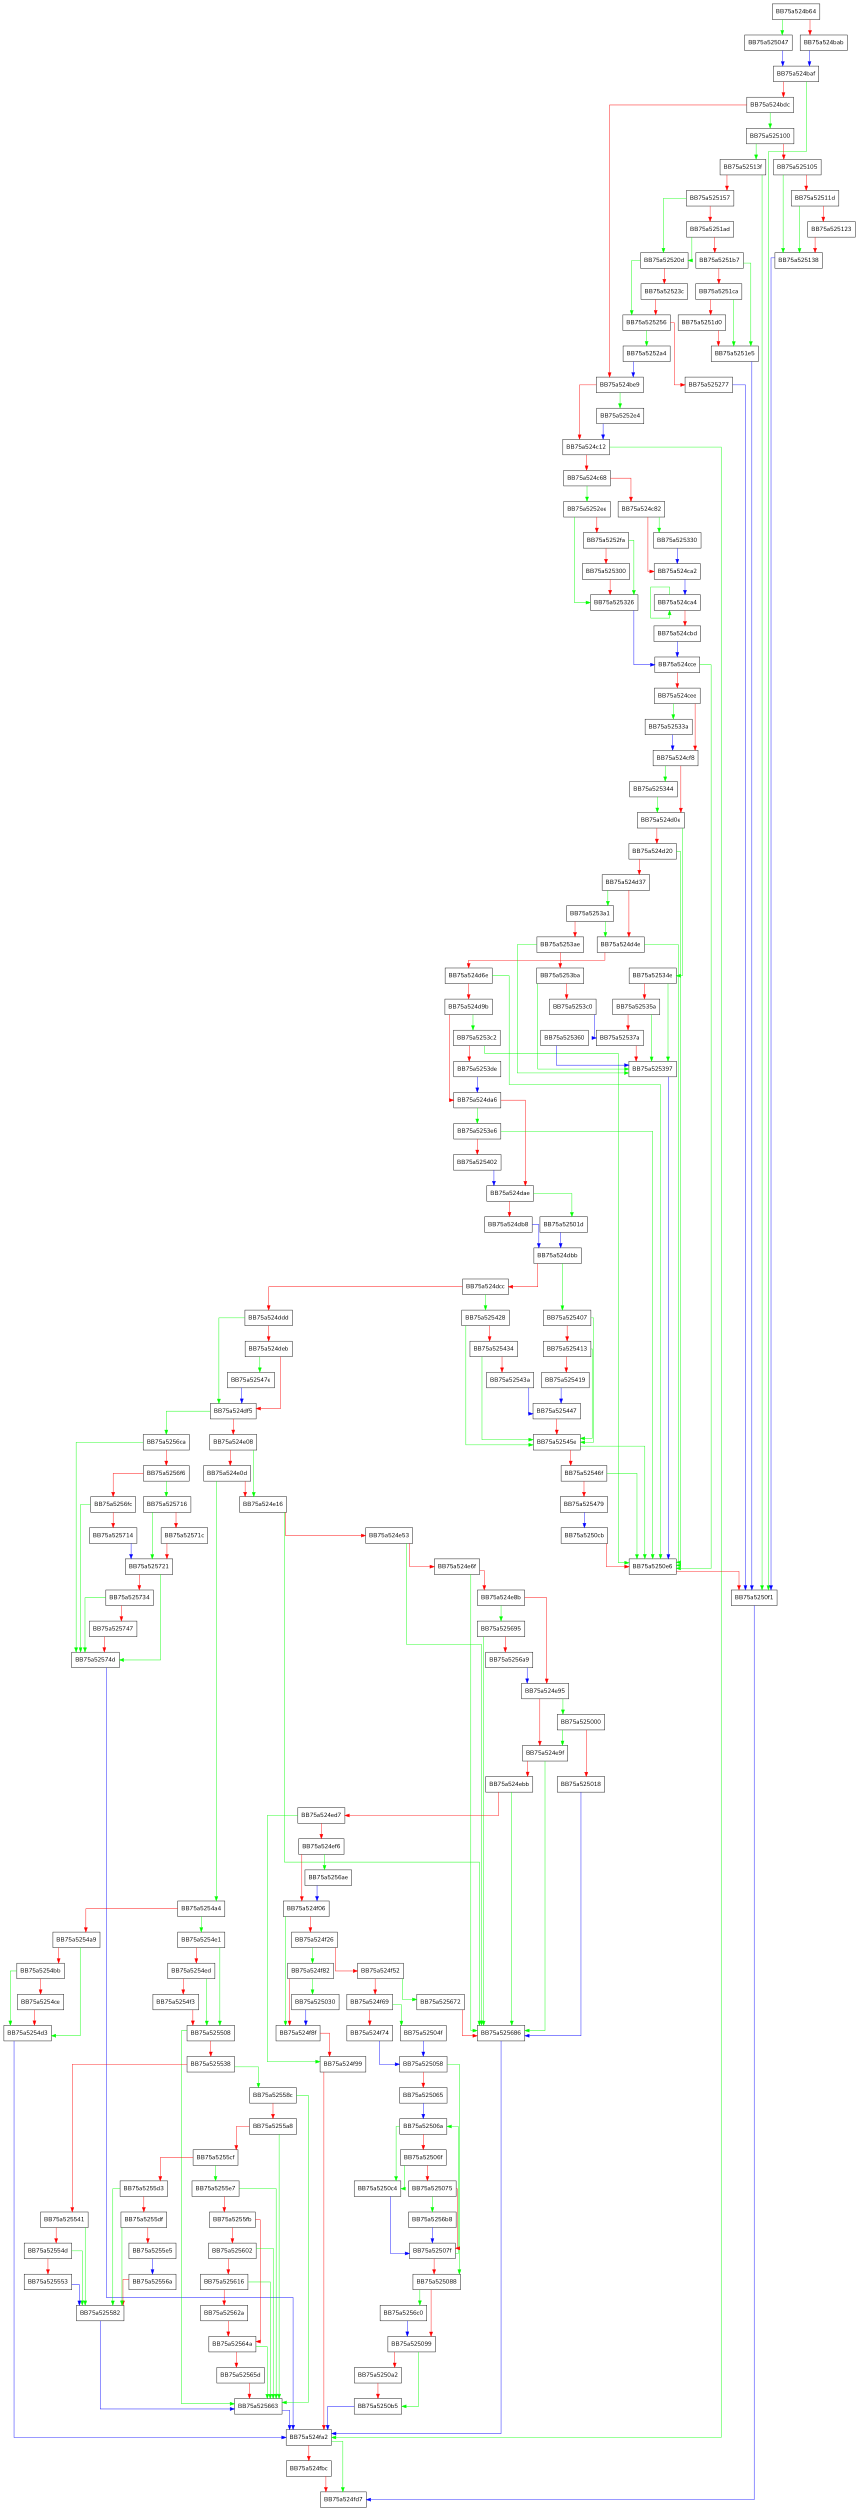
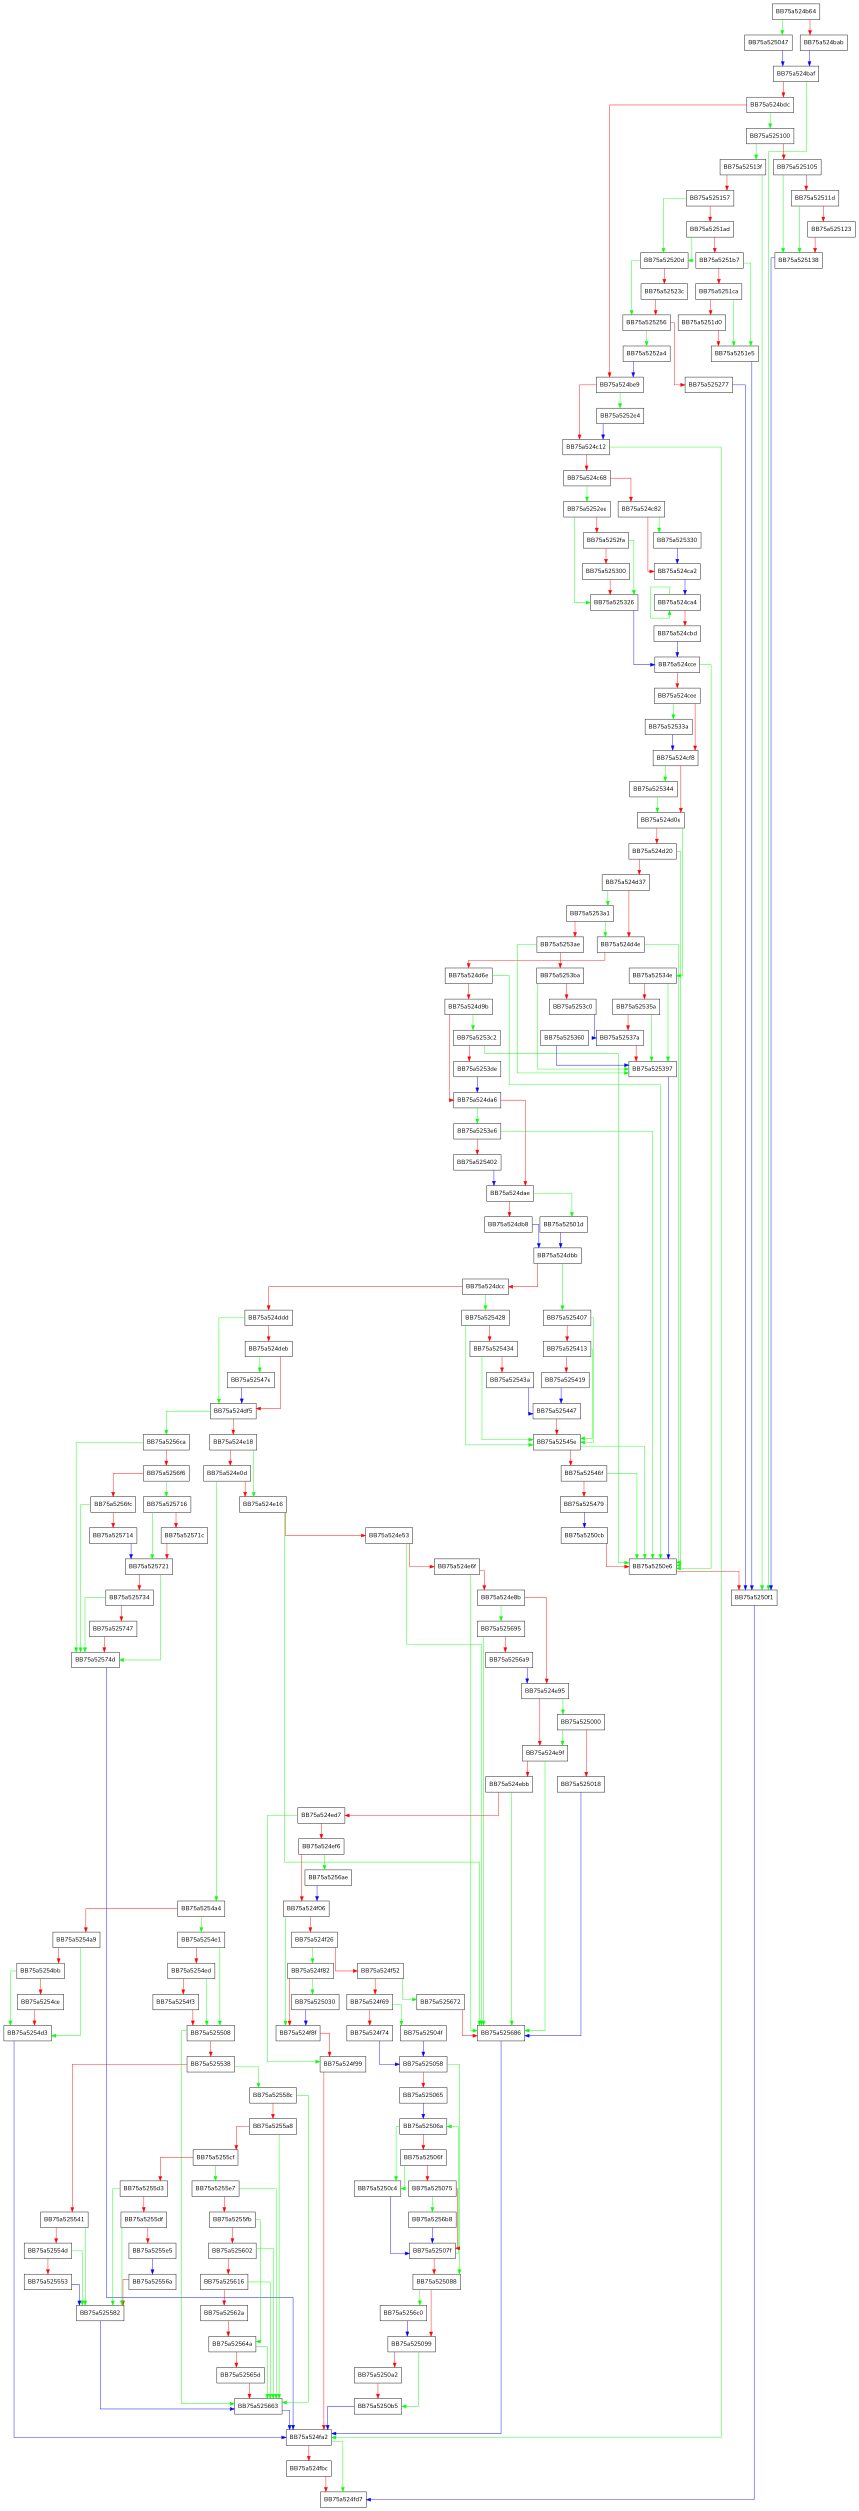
node "BB75a524e08": label "BB75a524e08" -> "BB75a524e18"
edge "BB75a5255fb" -> "BB75a52564a": color red -> green
